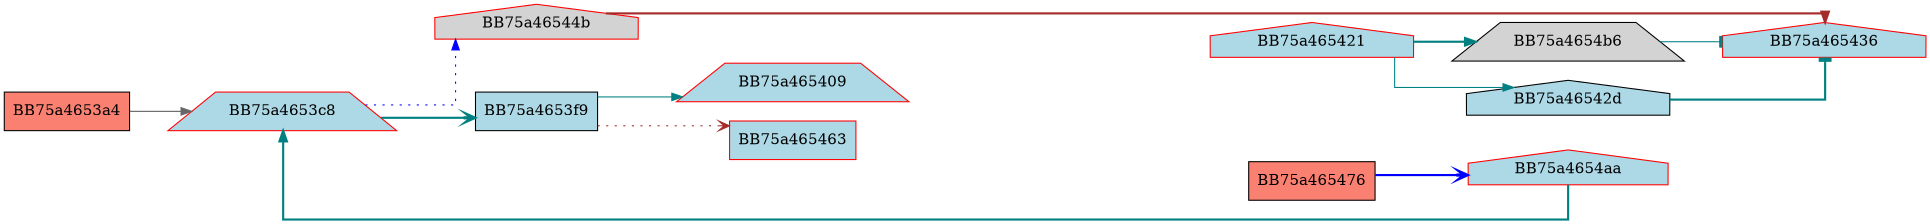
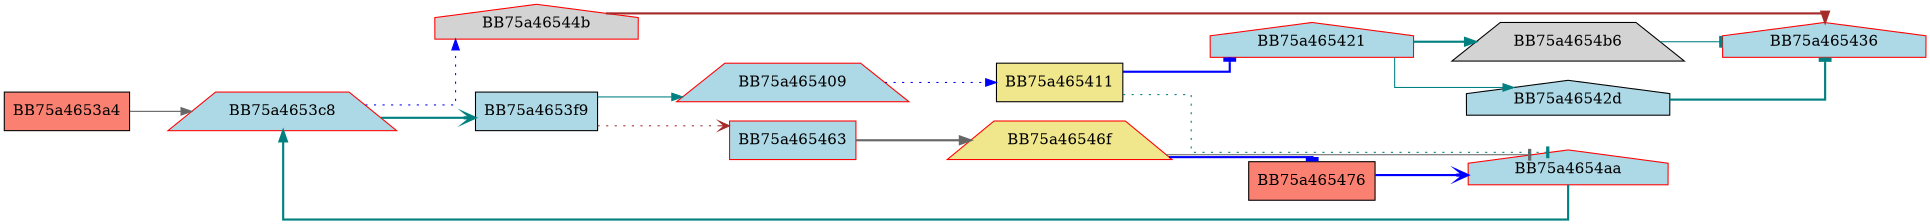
node "BB75a465411": added
node "BB75a46546f": added
